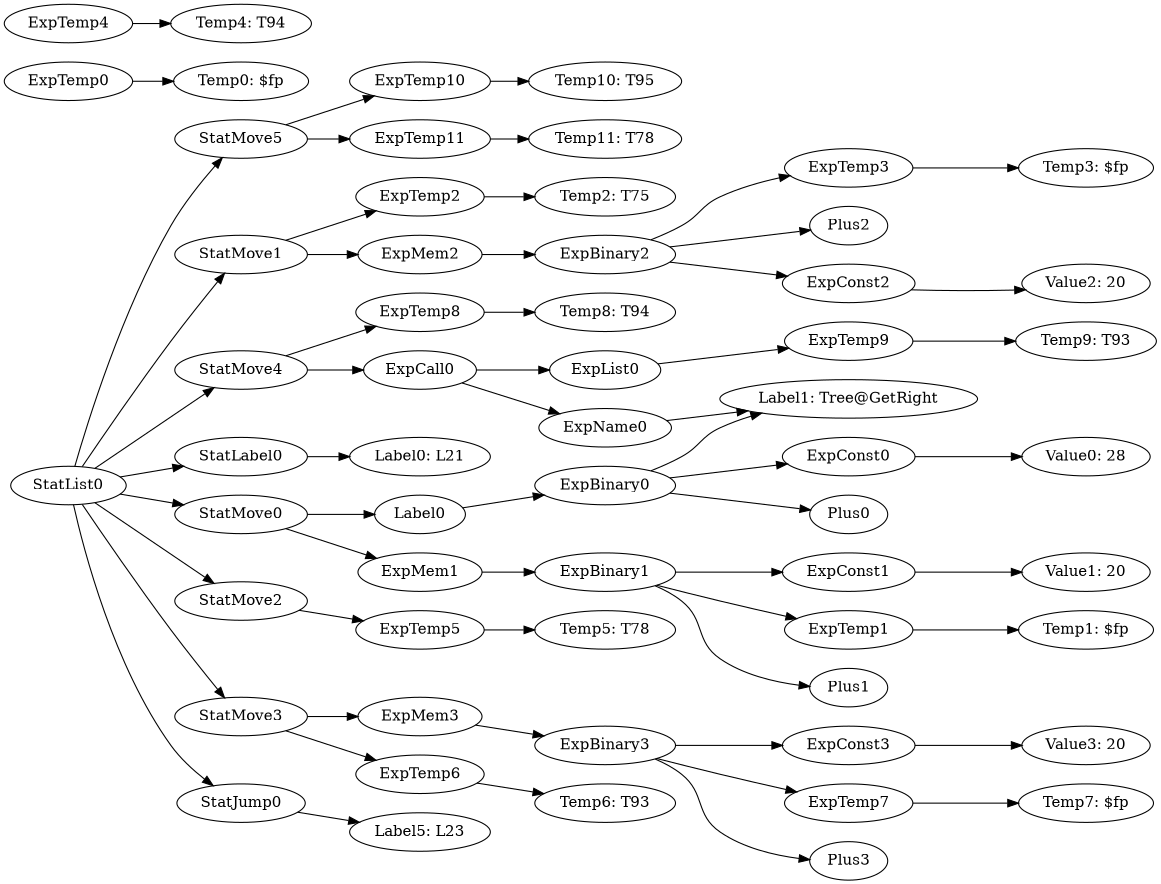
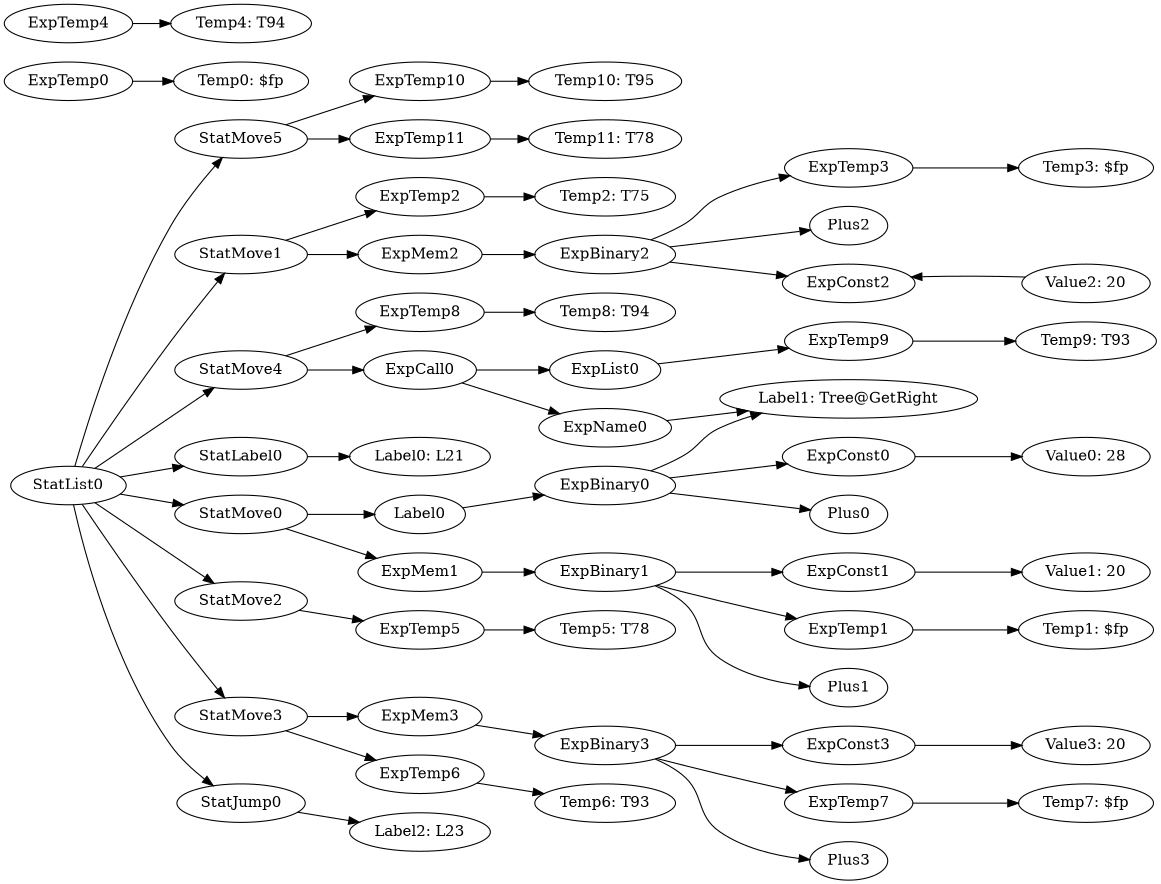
edge "ExpConst2" -> "Value2: 20": reversed
node "Label5: L23": label "Label5: L23" -> "Label2: L23"
